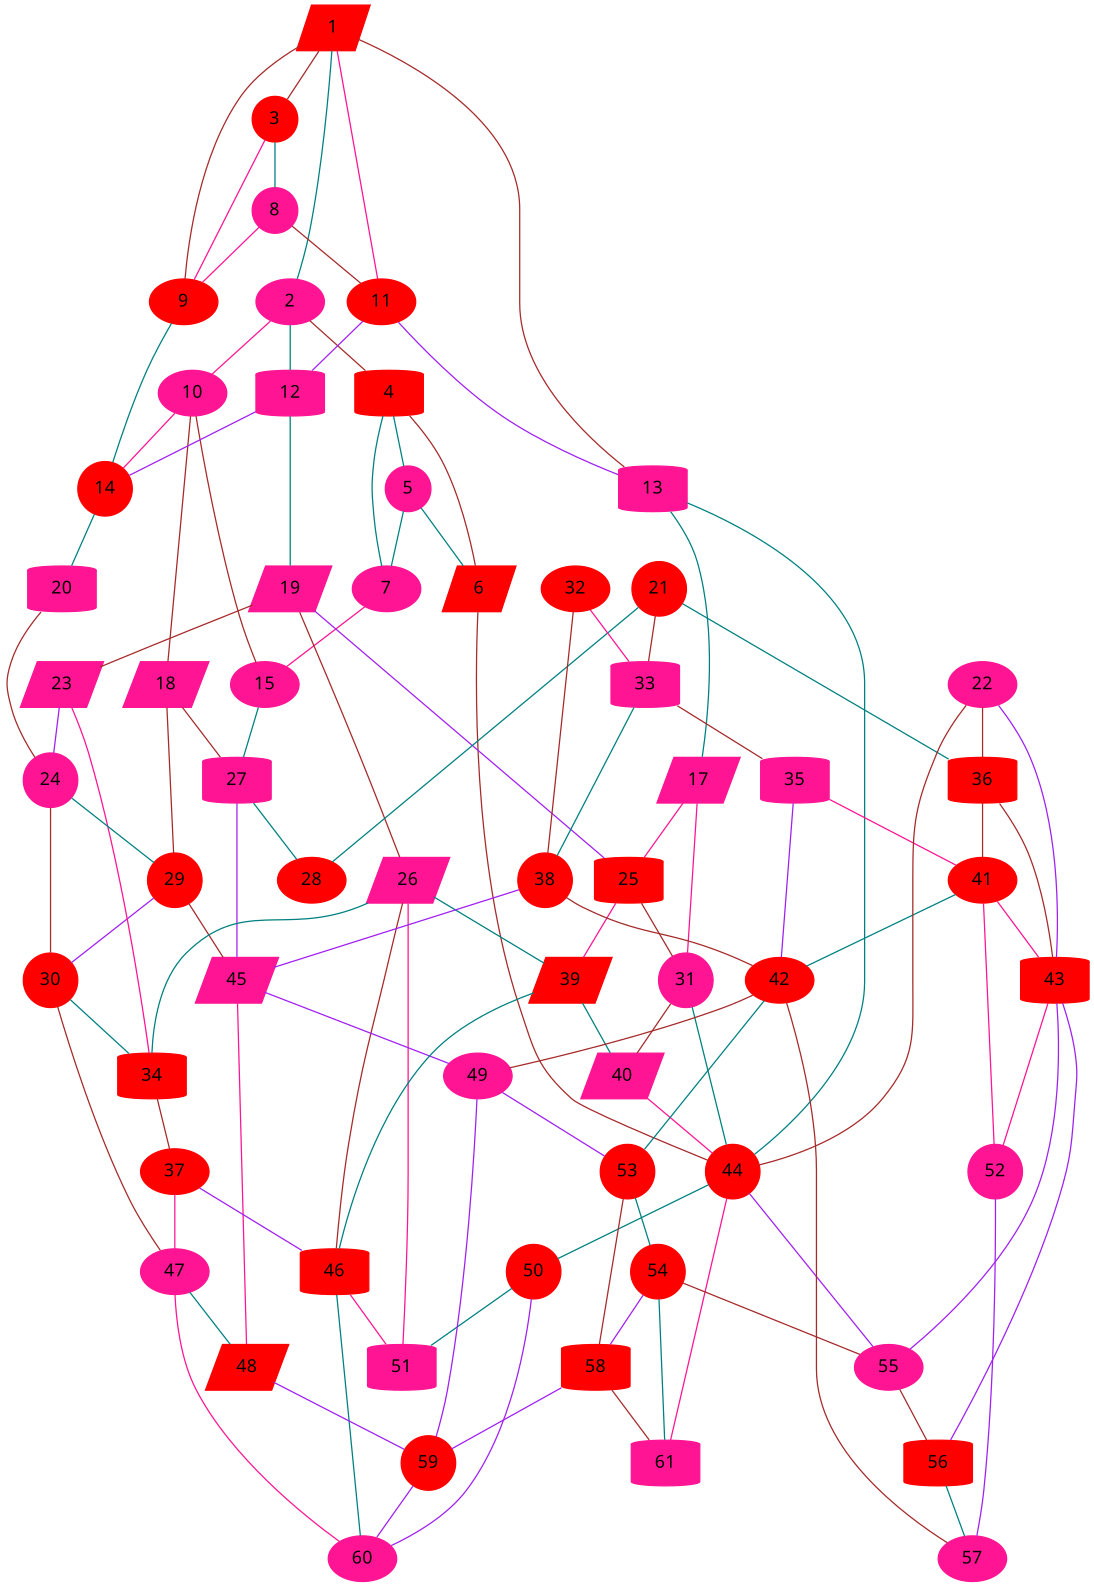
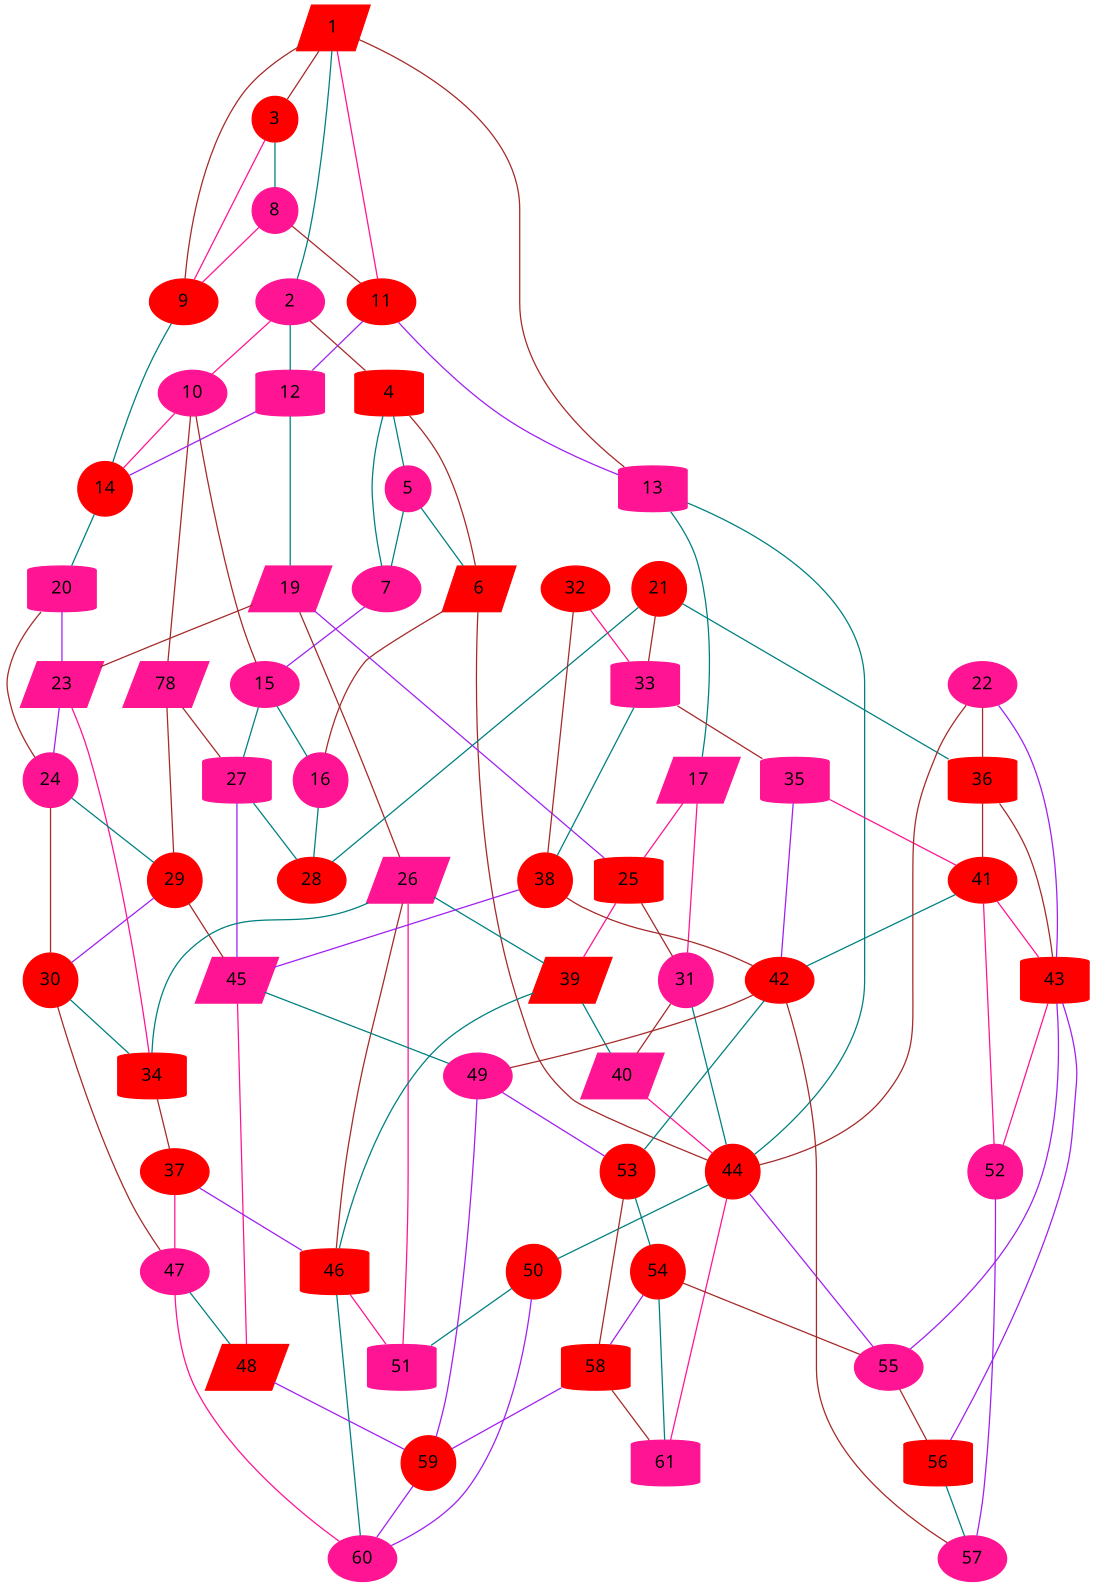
edge "20" -- "23": added
edge "7" -- "15": color deeppink -> purple
node "18": label "18" -> "78"
node "16": added
edge "45" -- "49": color purple -> teal
